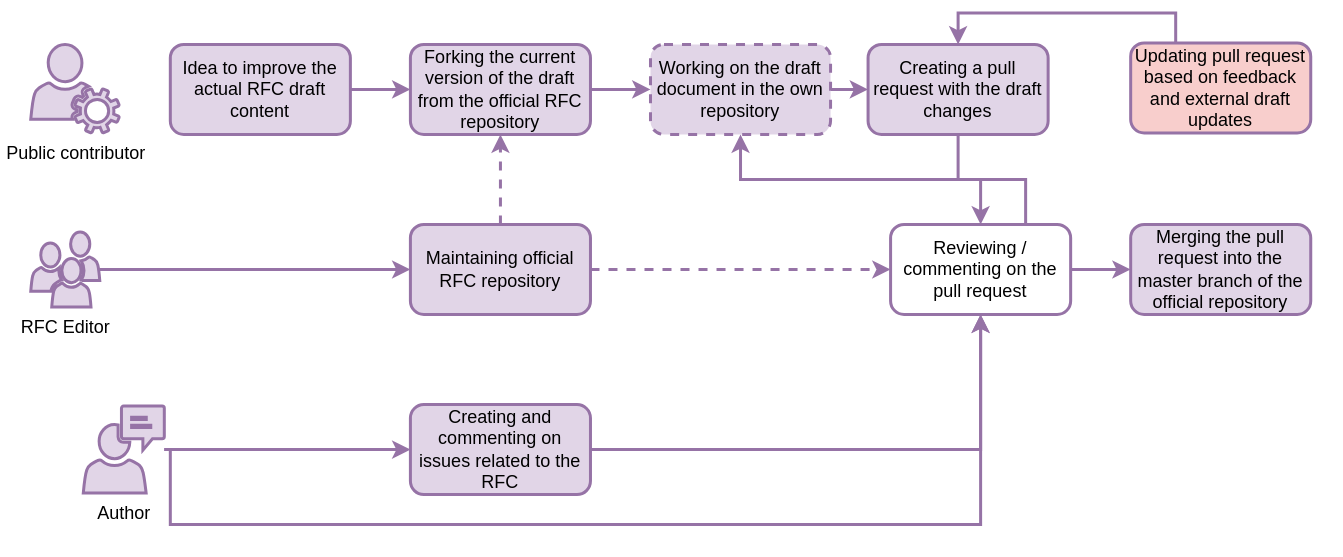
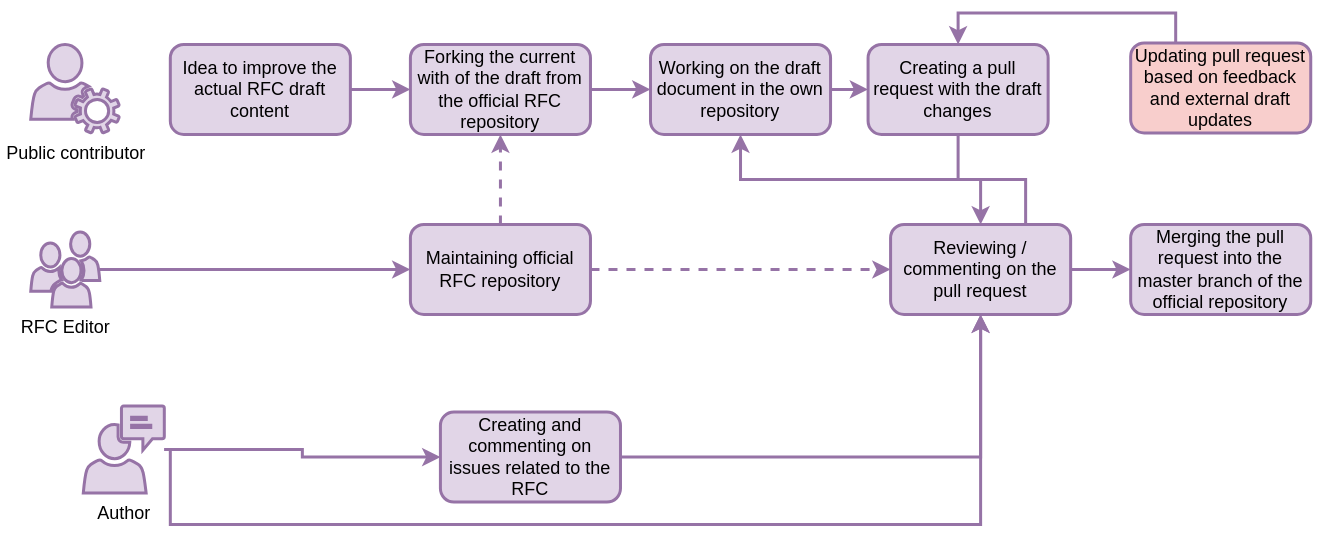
node "Forking the current version of the draft from the official RFC repository": label "Forking the current version of the draft from the official RFC repository" -> "Forking the current with of the draft from the official RFC repository"
node "Working on the draft document in the own repository": style dashed -> solid
node "Reviewing / commenting on the pull request": fillcolor #ffffff -> #e1d5e7
node "Creating and commenting on issues related to the RFC": moved (500, 449) -> (530, 457)
